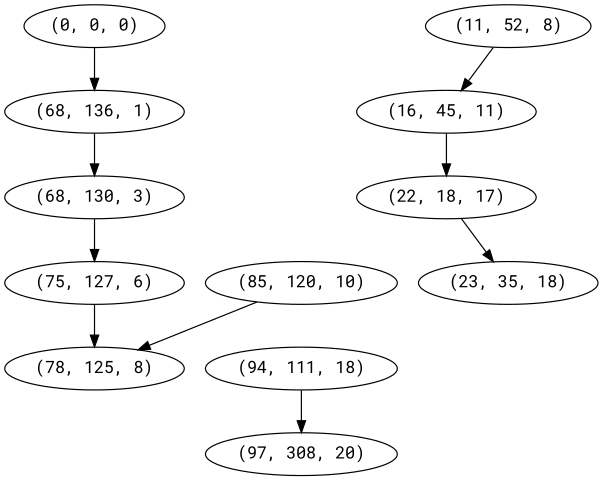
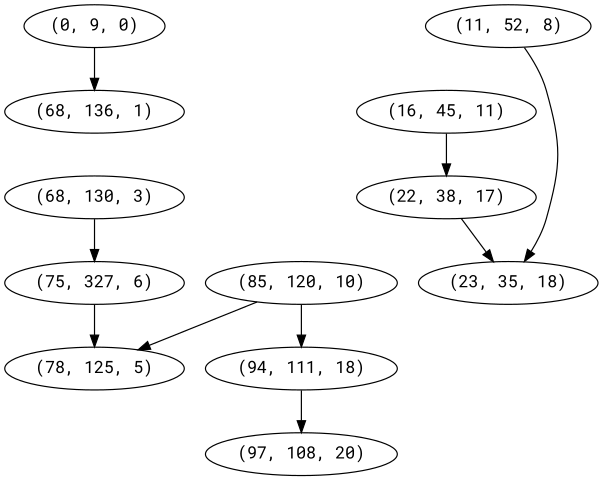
node "(0, 0, 0)": label "(0, 0, 0)" -> "(0, 9, 0)"
edge "(11, 52, 8)" -> "(16, 45, 11)": now "(11, 52, 8)" -> "(23, 35, 18)"
edge "(68, 136, 1)" -> "(68, 130, 3)": removed
node "(22, 18, 17)": label "(22, 18, 17)" -> "(22, 38, 17)"
node "(75, 127, 6)": label "(75, 127, 6)" -> "(75, 327, 6)"
edge "(85, 120, 10)" -> "(94, 111, 18)": added
node "(78, 125, 8)": label "(78, 125, 8)" -> "(78, 125, 5)"
node "(97, 308, 20)": label "(97, 308, 20)" -> "(97, 108, 20)"
